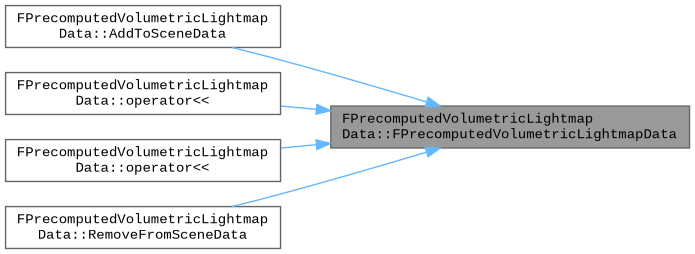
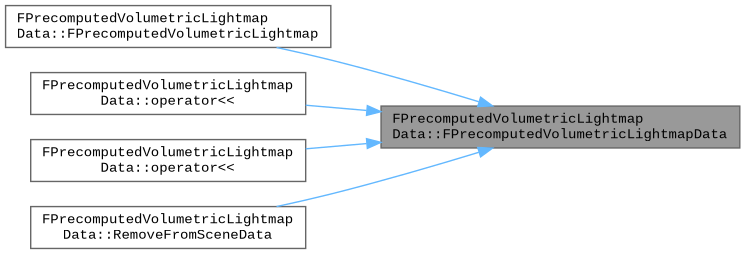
node "FPrecomputedVolumetricLightmap Data::AddToSceneData": label "FPrecomputedVolumetricLightmap Data::AddToSceneData" -> "FPrecomputedVolumetricLightmap Data::FPrecomputedVolumetricLightmap"
